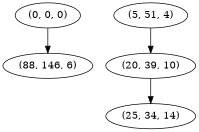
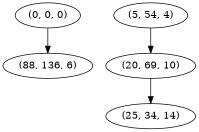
node "(5, 51, 4)": label "(5, 51, 4)" -> "(5, 54, 4)"
node "(88, 146, 6)": label "(88, 146, 6)" -> "(88, 136, 6)"
node "(20, 39, 10)": label "(20, 39, 10)" -> "(20, 69, 10)"
